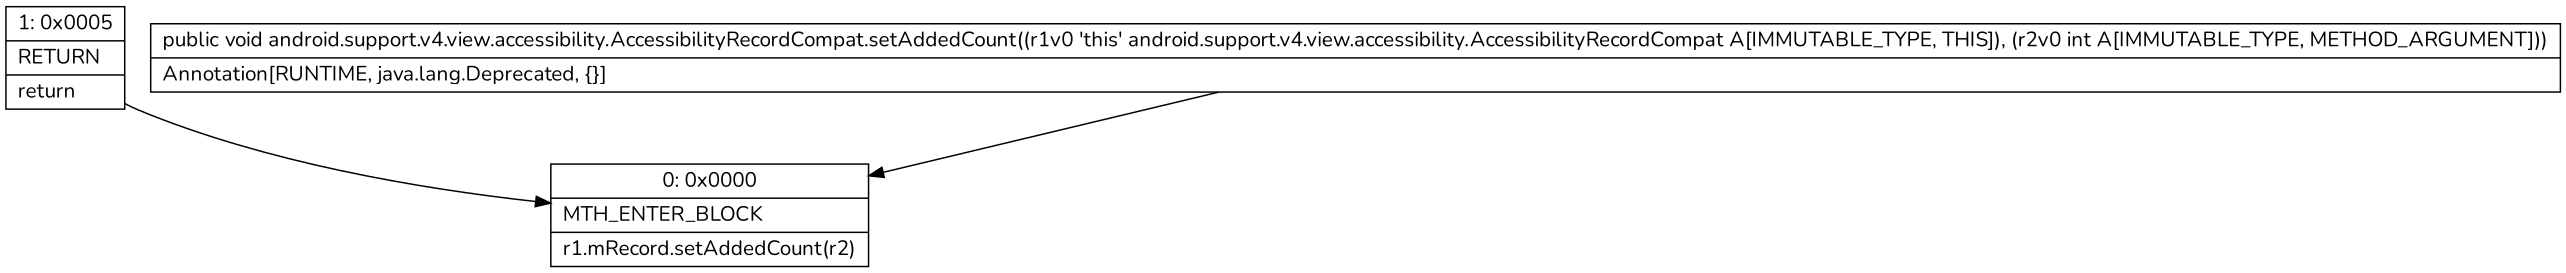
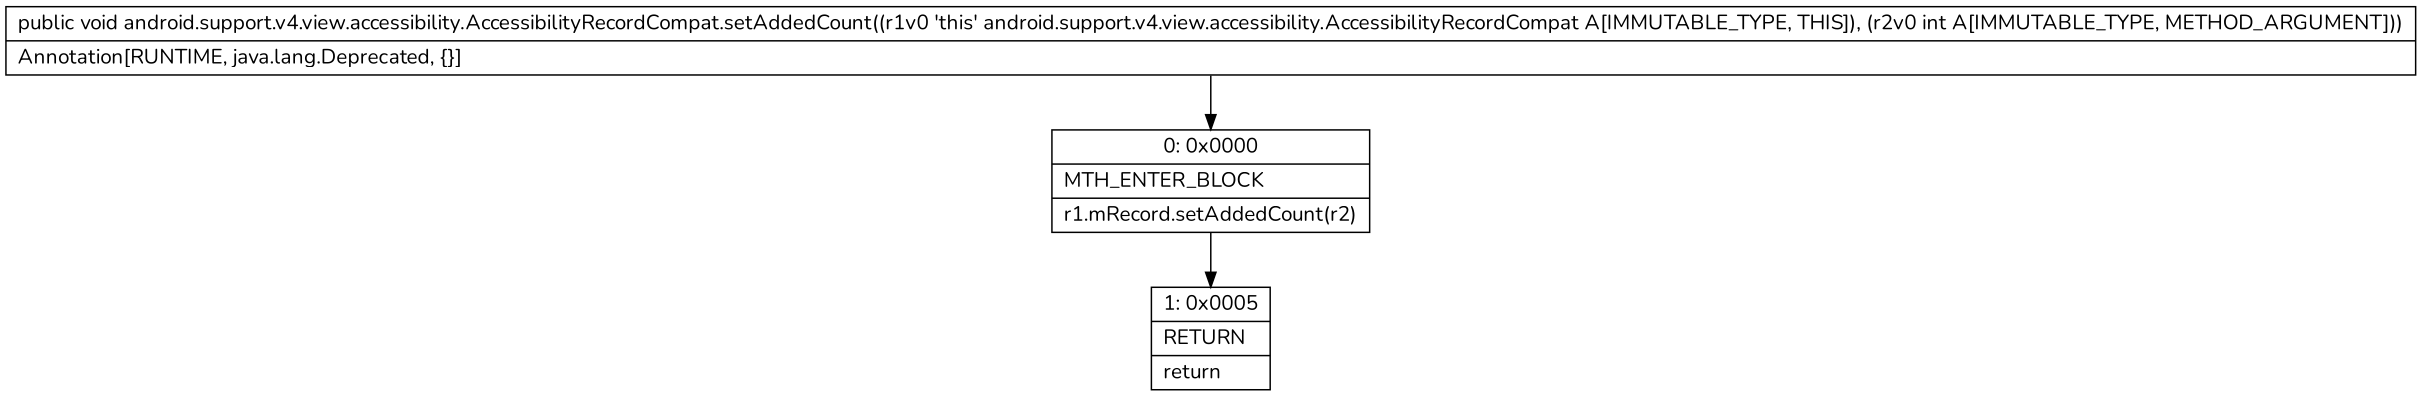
edge "1: 0x0005" -> "0: 0x0000": reversed
